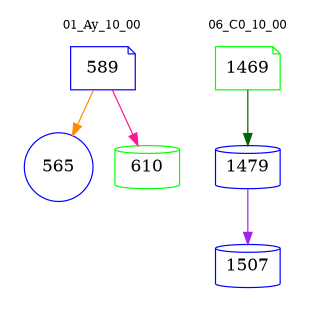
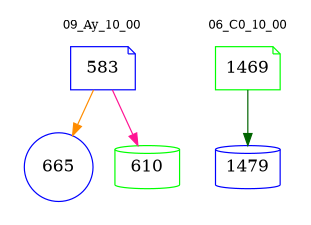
cluster "01_Ay_10_00": label "01_Ay_10_00" -> "09_Ay_10_00"
node "589": label "589" -> "583"
node "565": label "565" -> "665"
node "1507": removed
